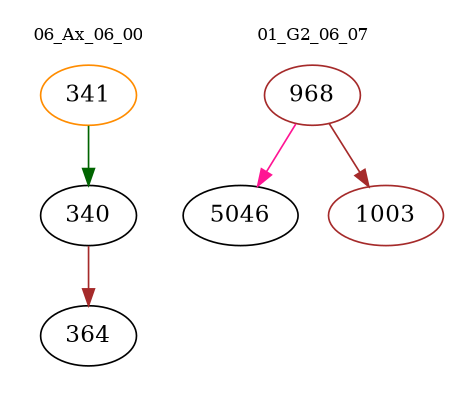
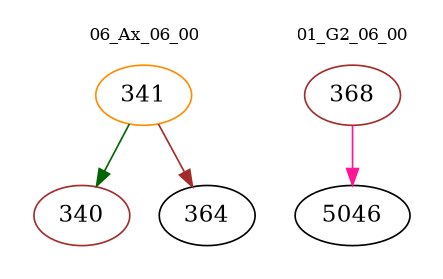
cluster "01_G2_06_07": label "01_G2_06_07" -> "01_G2_06_00"
node "968": label "968" -> "368"
node "340": color black -> brown
node "1003": removed
edge "340" -> "364": now "341" -> "364"
